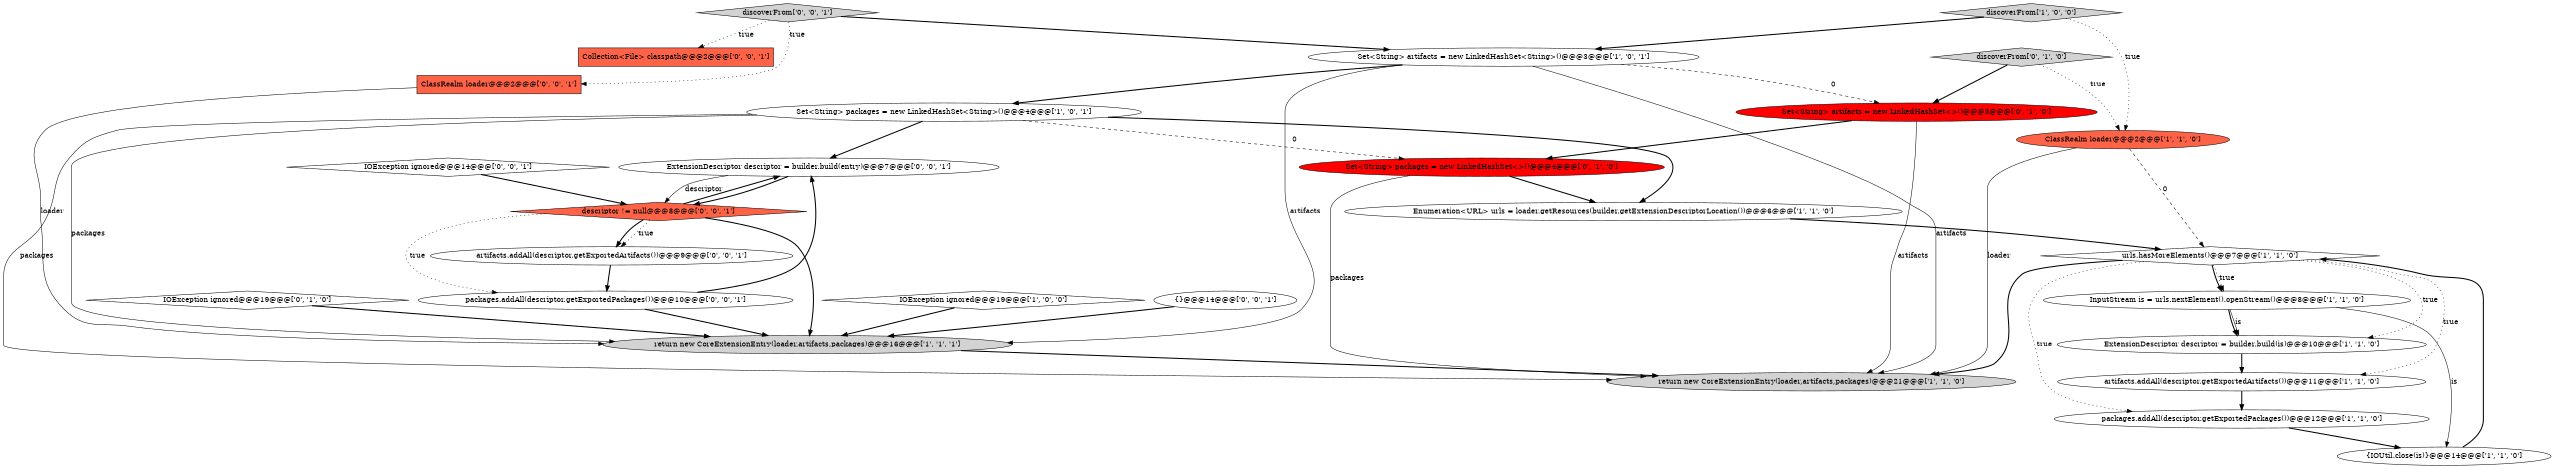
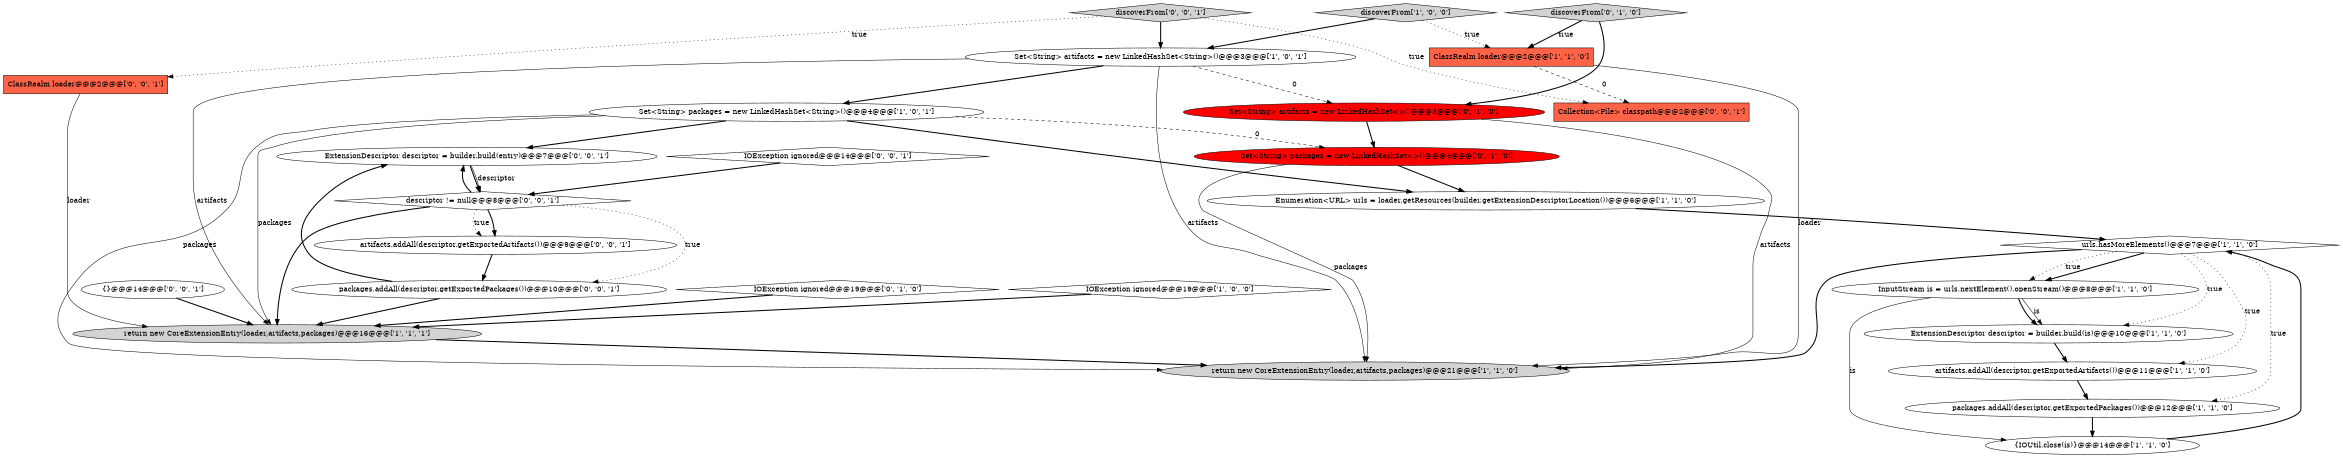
edge "discoverFrom['0', '1', '0']" -> "ClassRealm loader@@@2@@@['1', '1', '0']": style dotted -> bold
node "ClassRealm loader@@@2@@@['1', '1', '0']": shape ellipse -> box
edge "ClassRealm loader@@@2@@@['1', '1', '0']" -> "urls.hasMoreElements()@@@7@@@['1', '1', '0']": now "ClassRealm loader@@@2@@@['1', '1', '0']" -> "Collection<File> classpath@@@2@@@['0', '0', '1']"
node "descriptor != null@@@8@@@['0', '0', '1']": fillcolor tomato -> white
